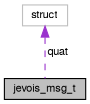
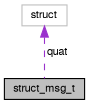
node "jevois_msg_t": label "jevois_msg_t" -> "struct_msg_t"
